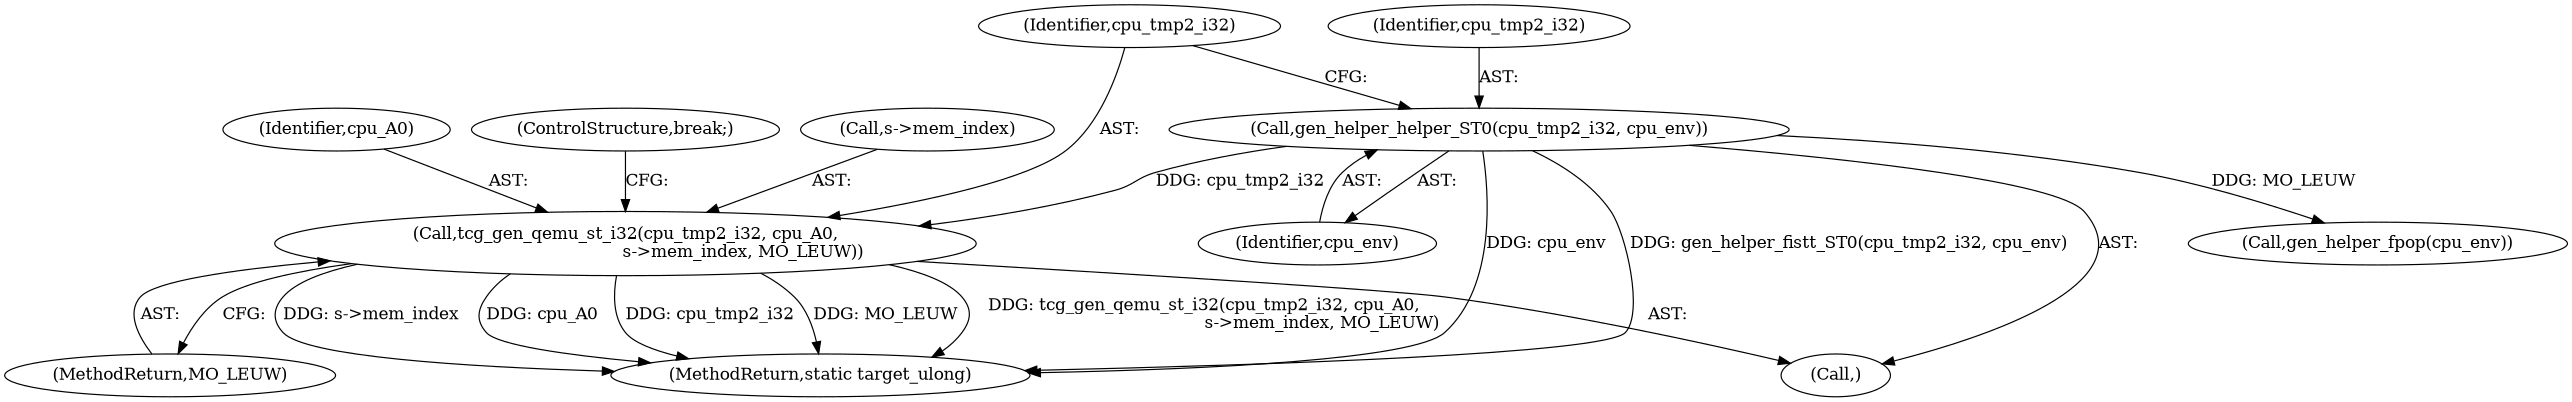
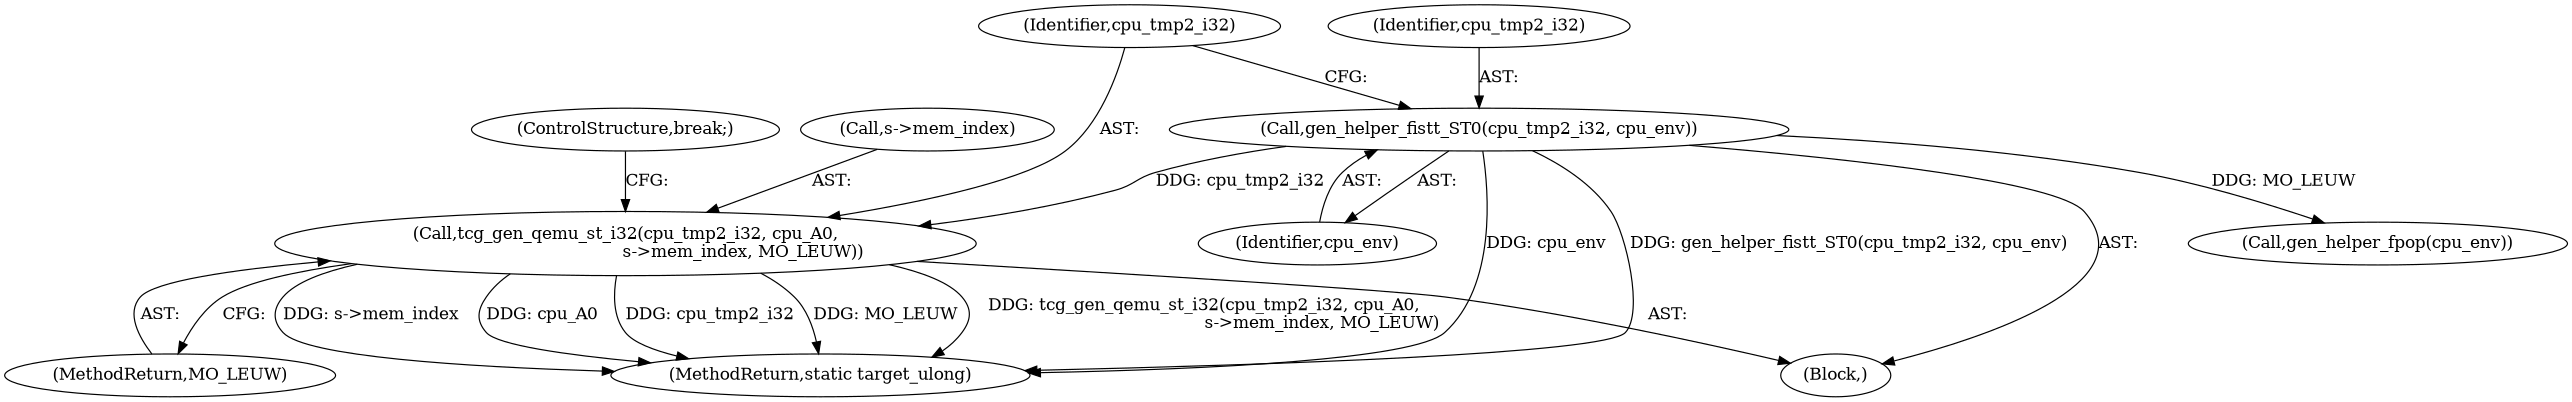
node "(Identifier,cpu_A0)": removed
node "(Call,gen_helper_helper_ST0(cpu_tmp2_i32, cpu_env))": label "(Call,gen_helper_helper_ST0(cpu_tmp2_i32, cpu_env))" -> "(Call,gen_helper_fistt_ST0(cpu_tmp2_i32, cpu_env))"
node "(Call,)": label "(Call,)" -> "(Block,)"
